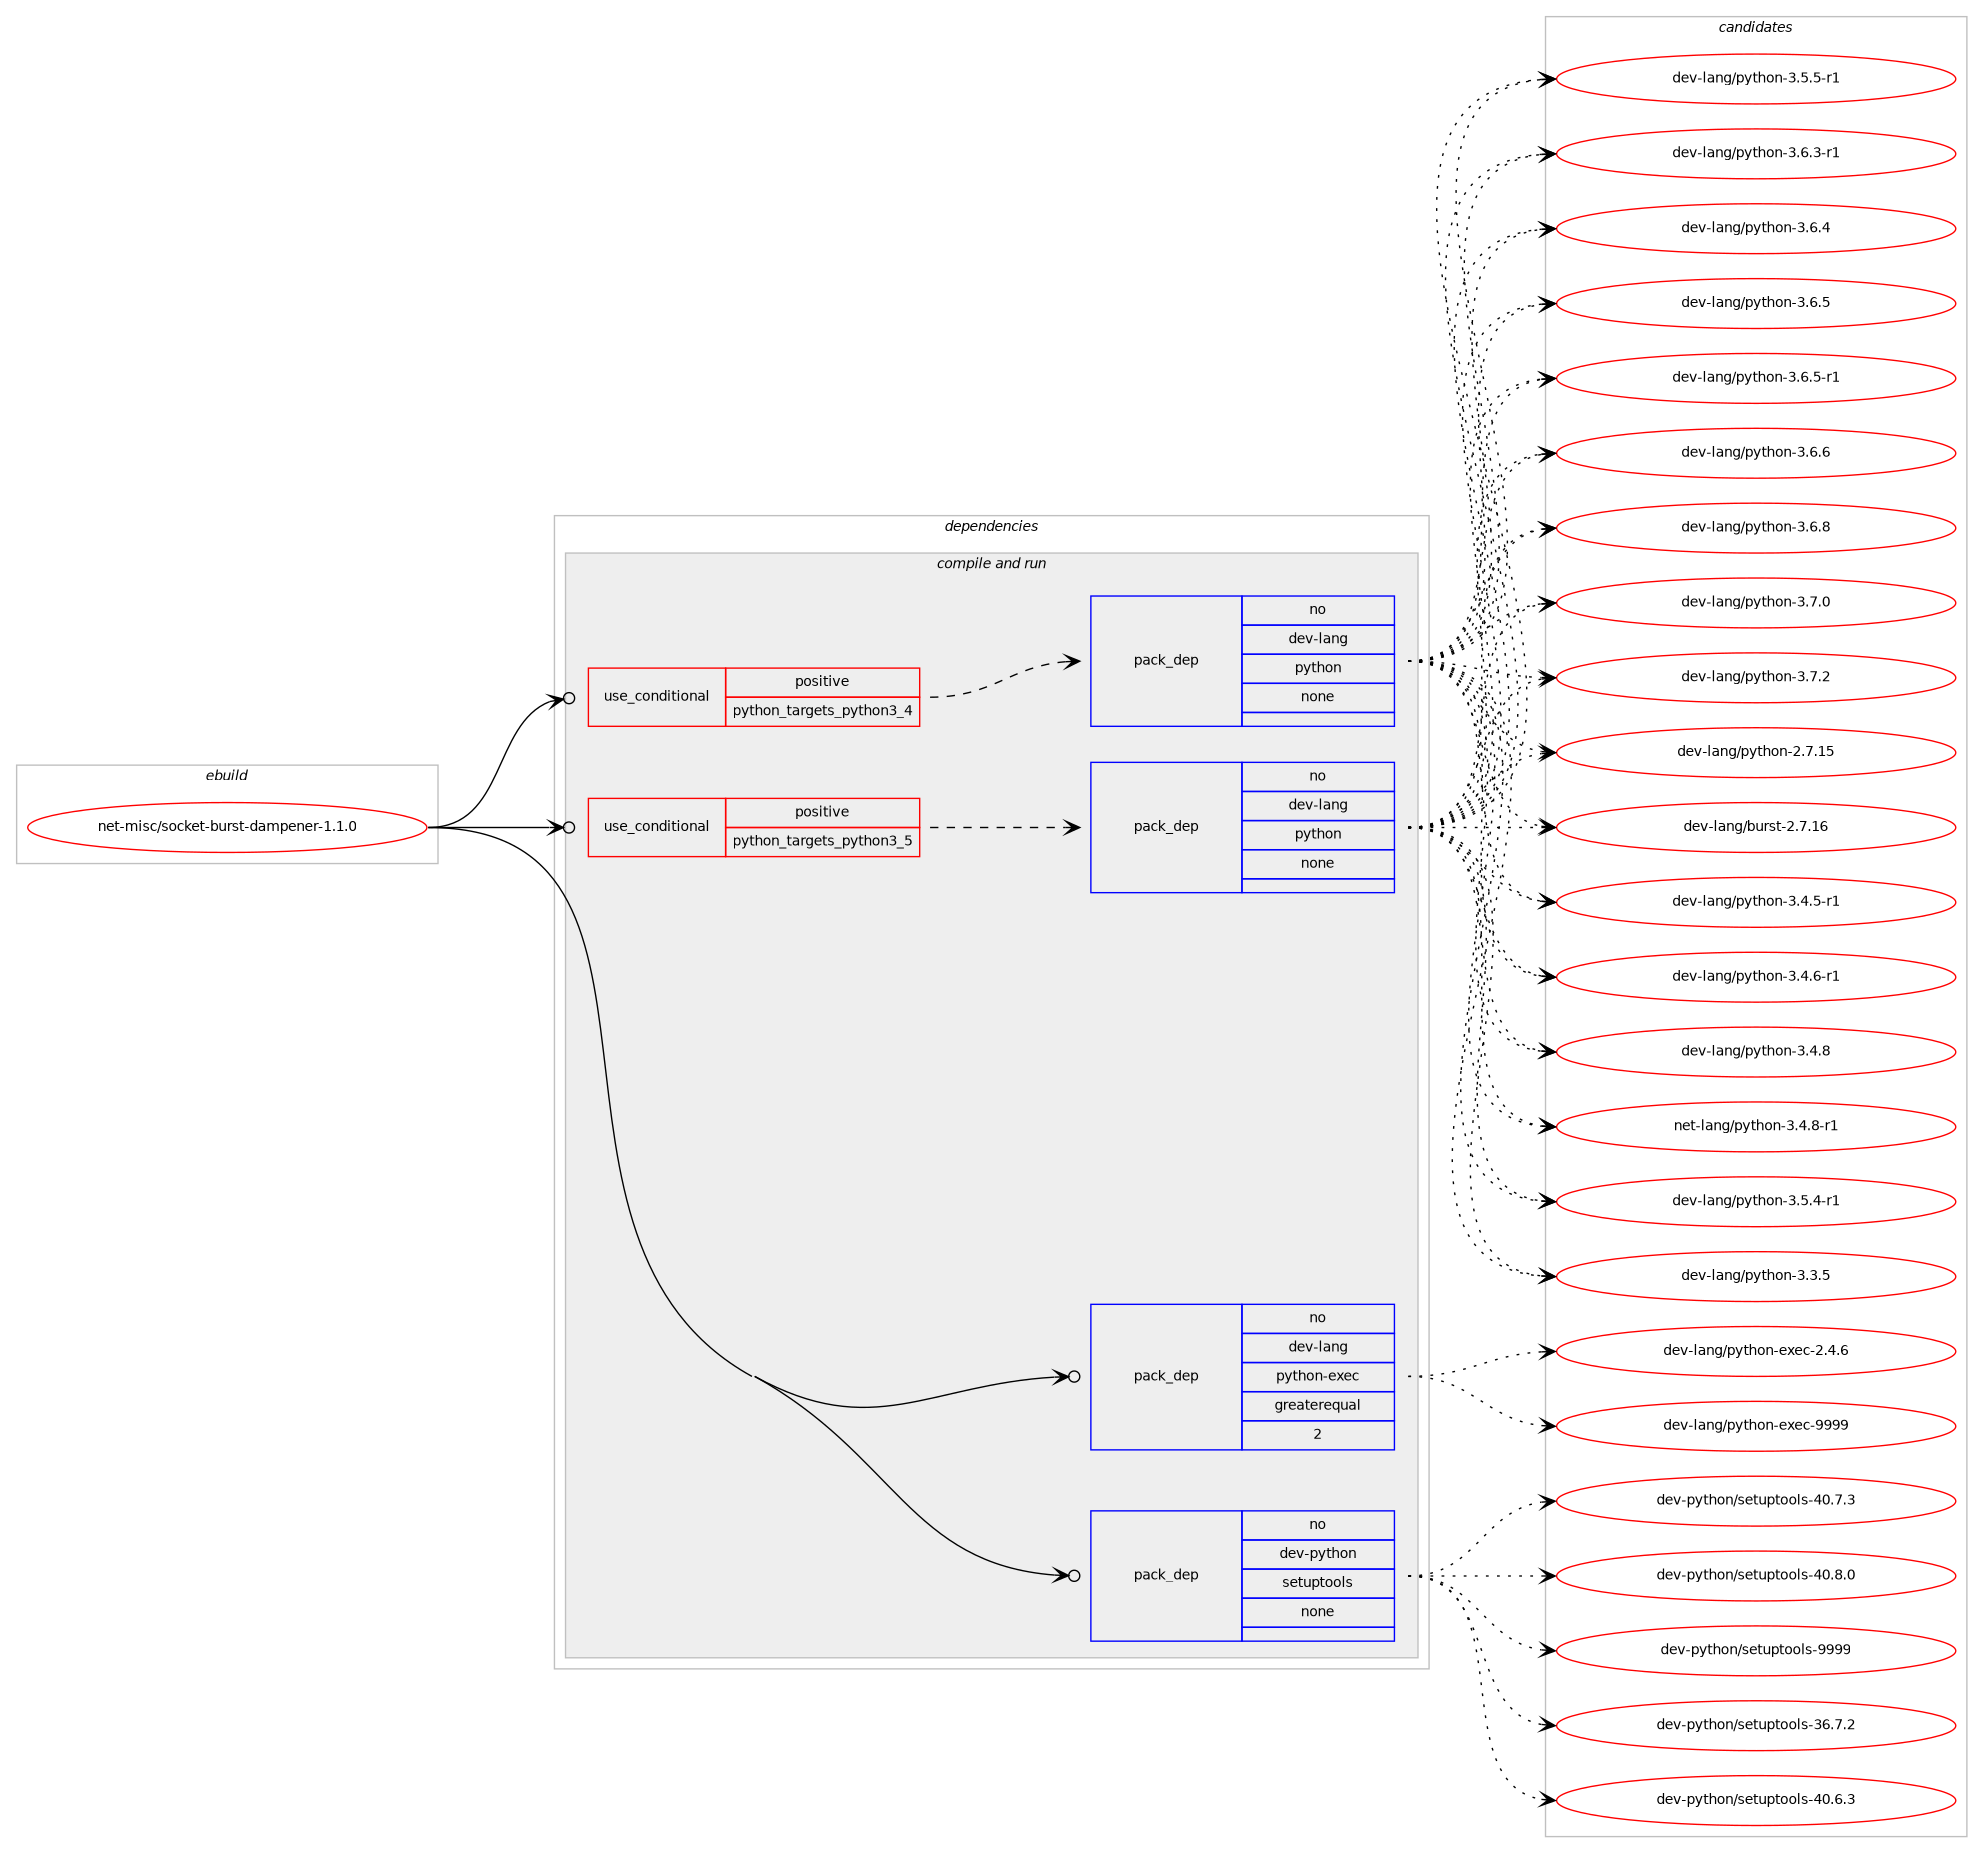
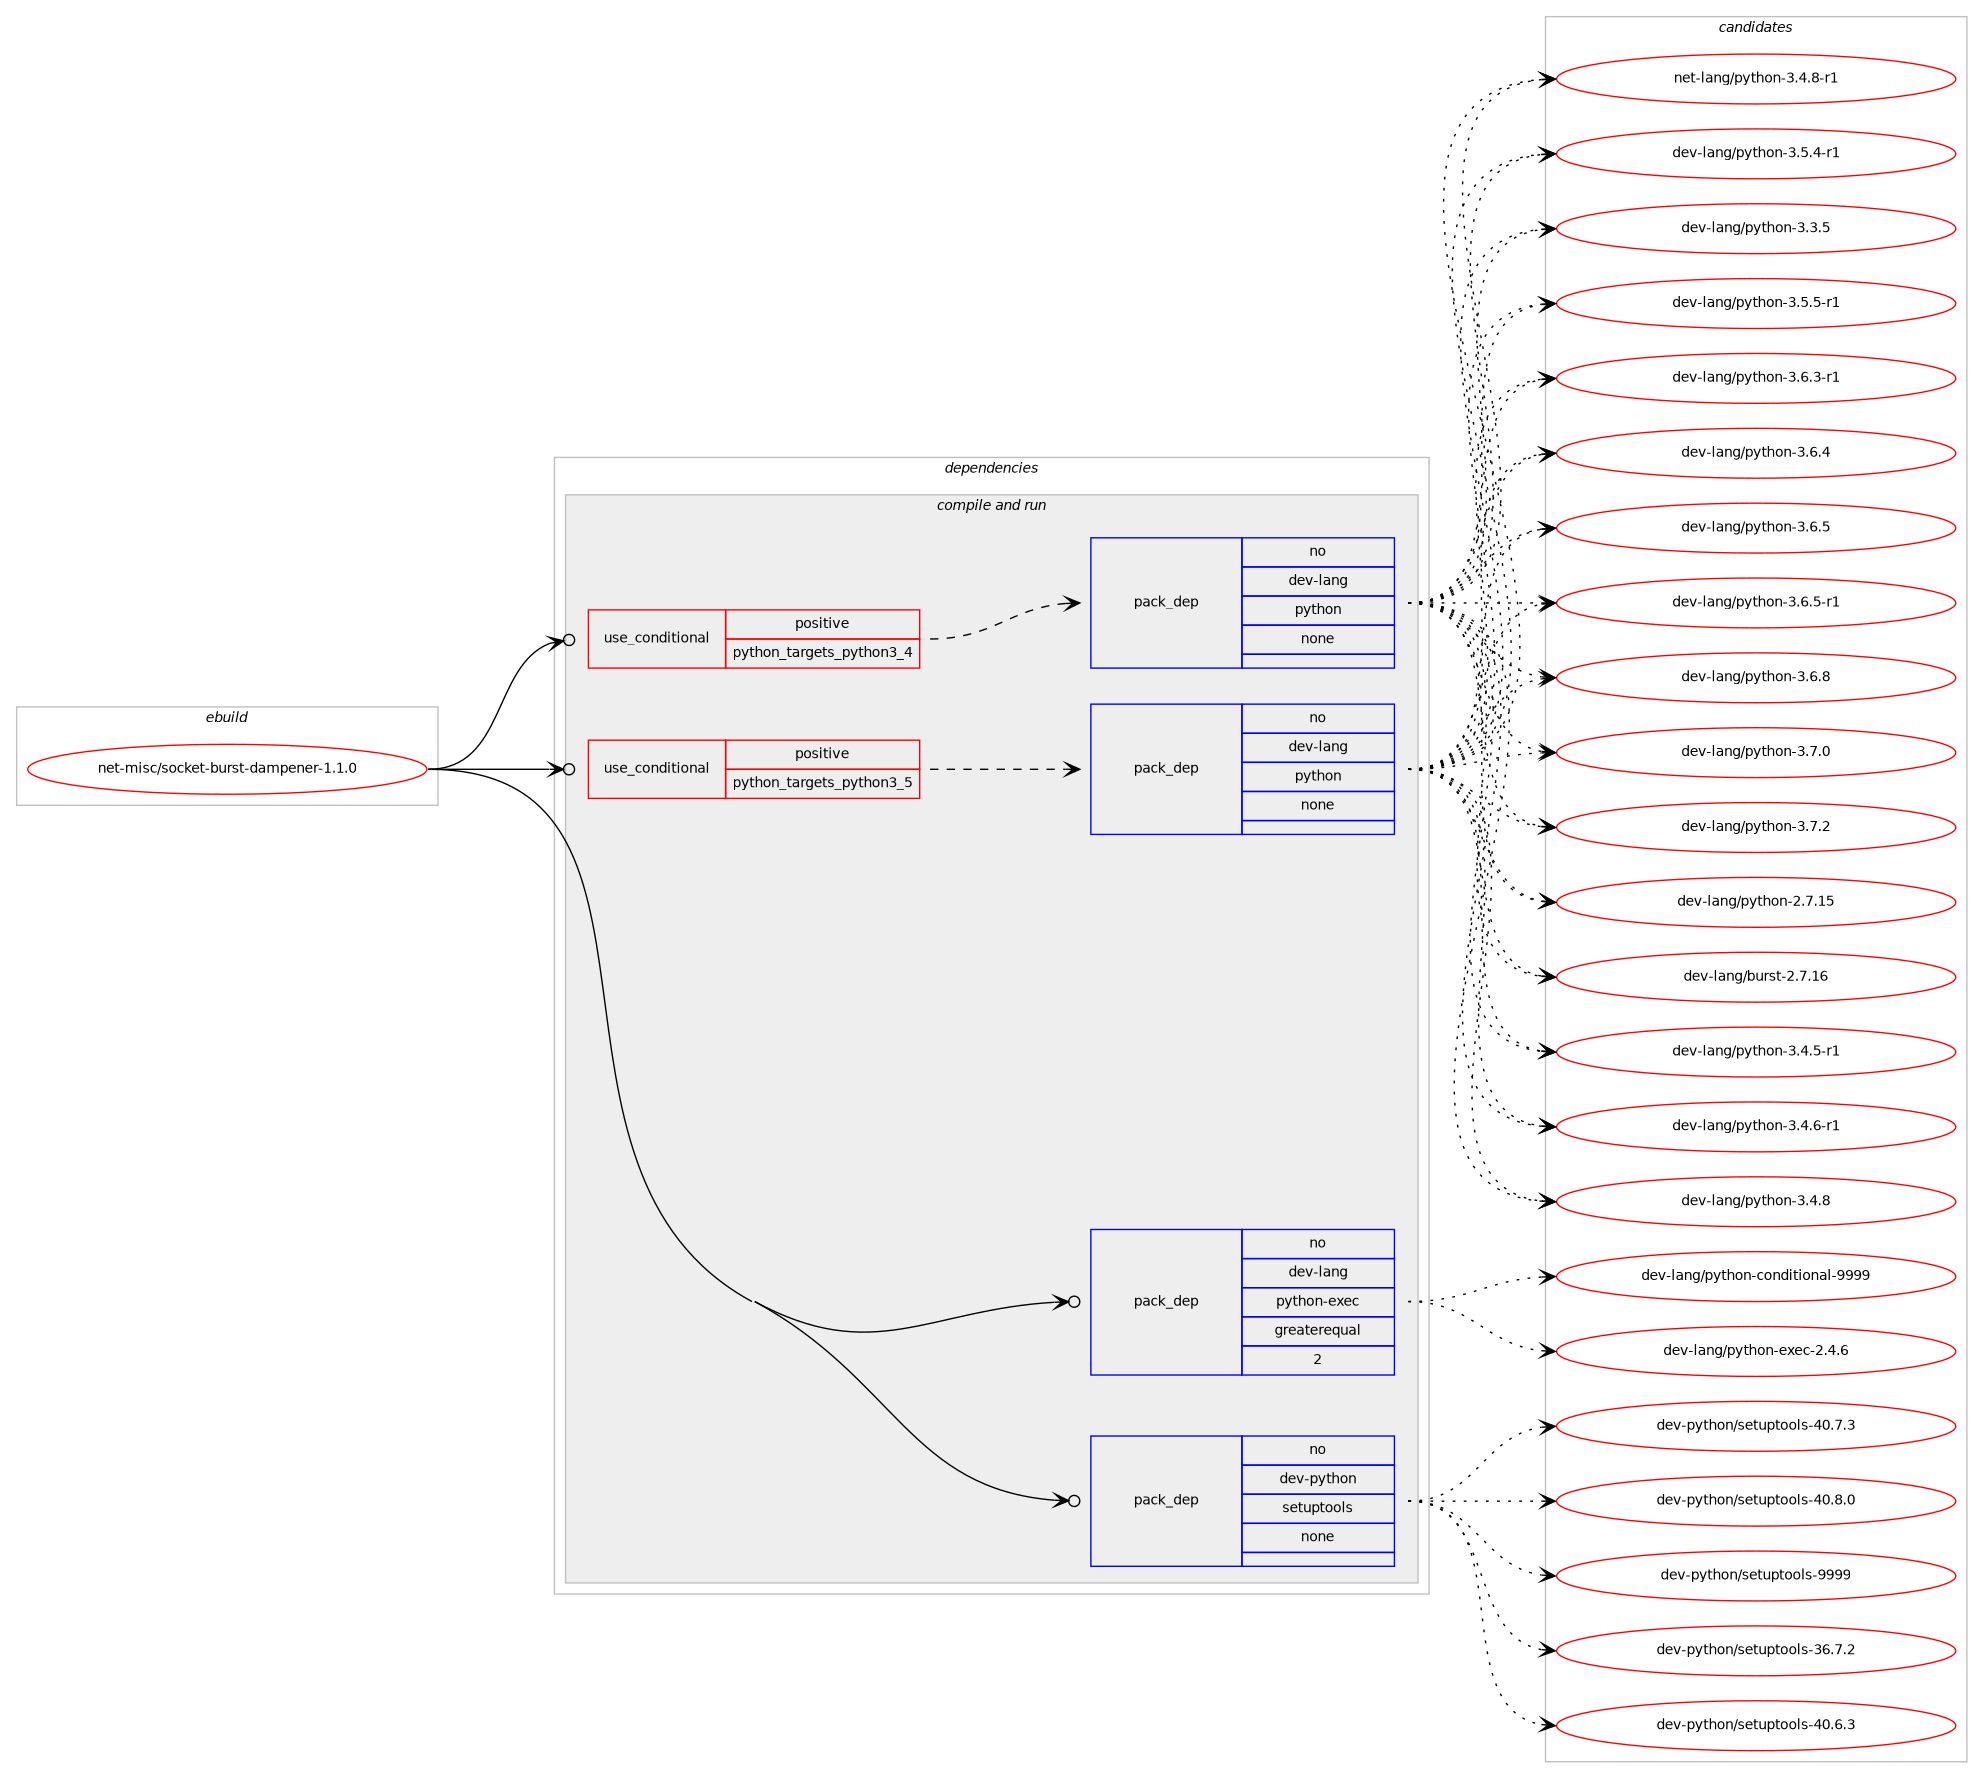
node "dev-lang/python-3.6.6": removed
node "dev-lang/python-exec-9999": label "dev-lang/python-exec-9999" -> "dev-lang/python-conditional-9999"
